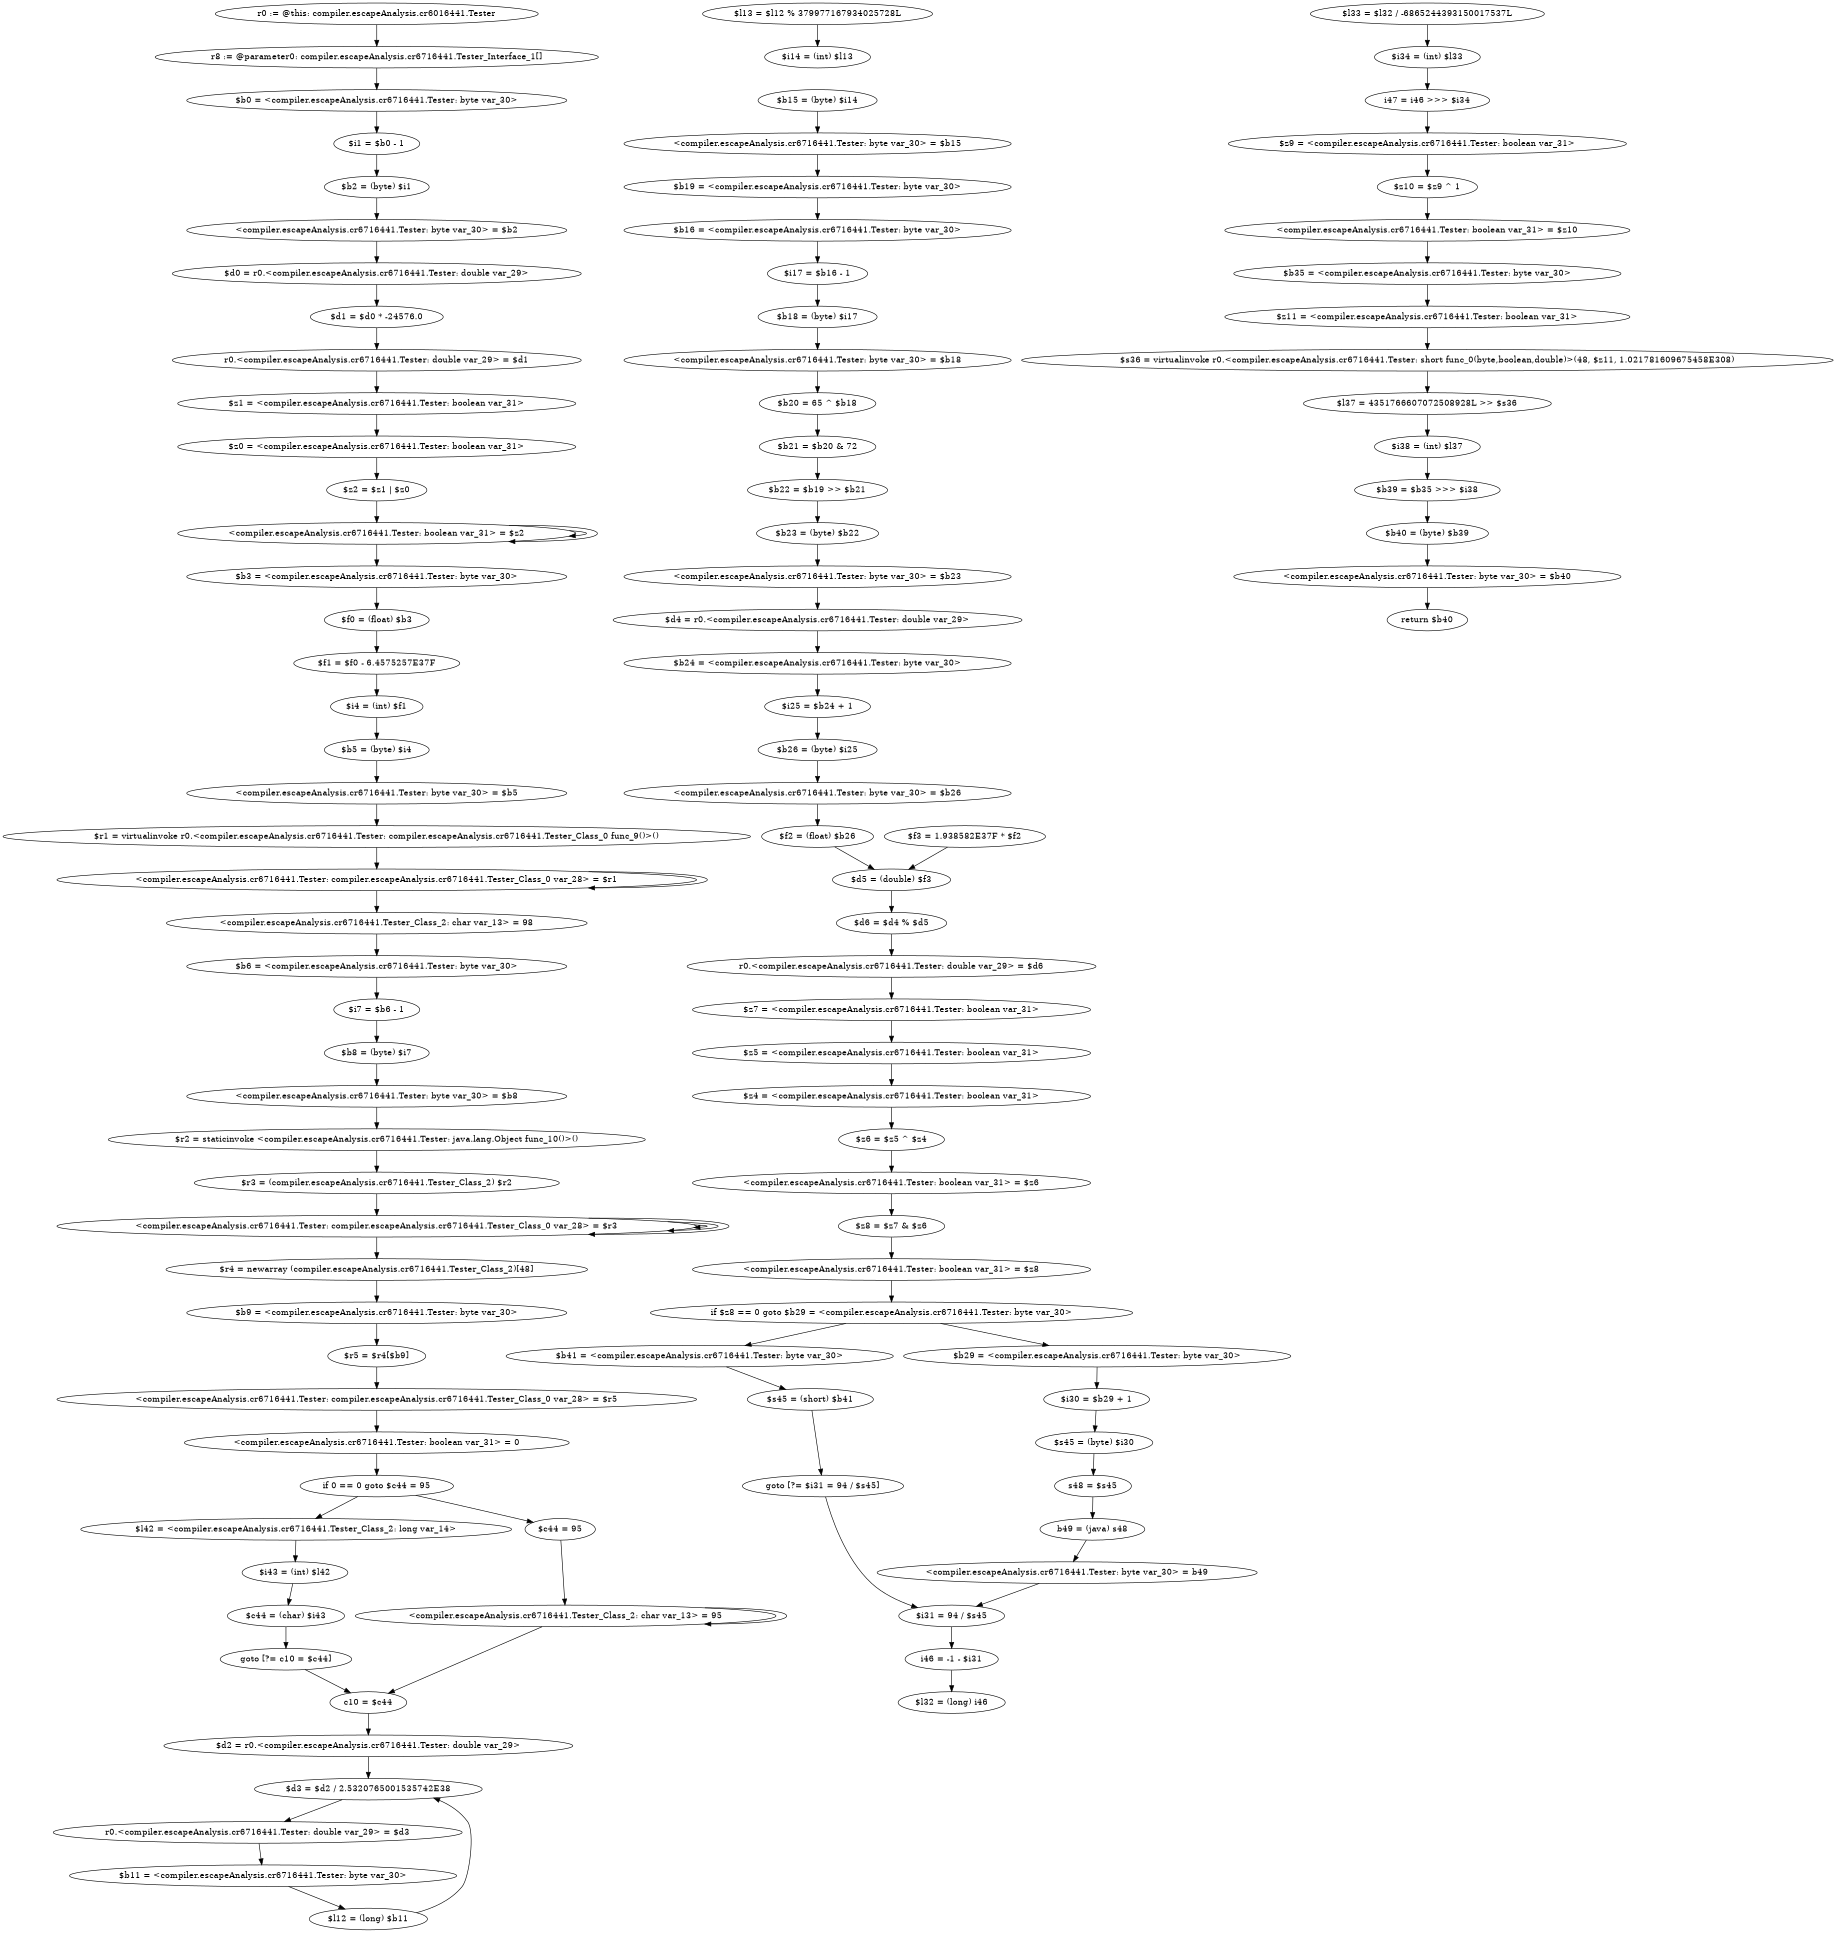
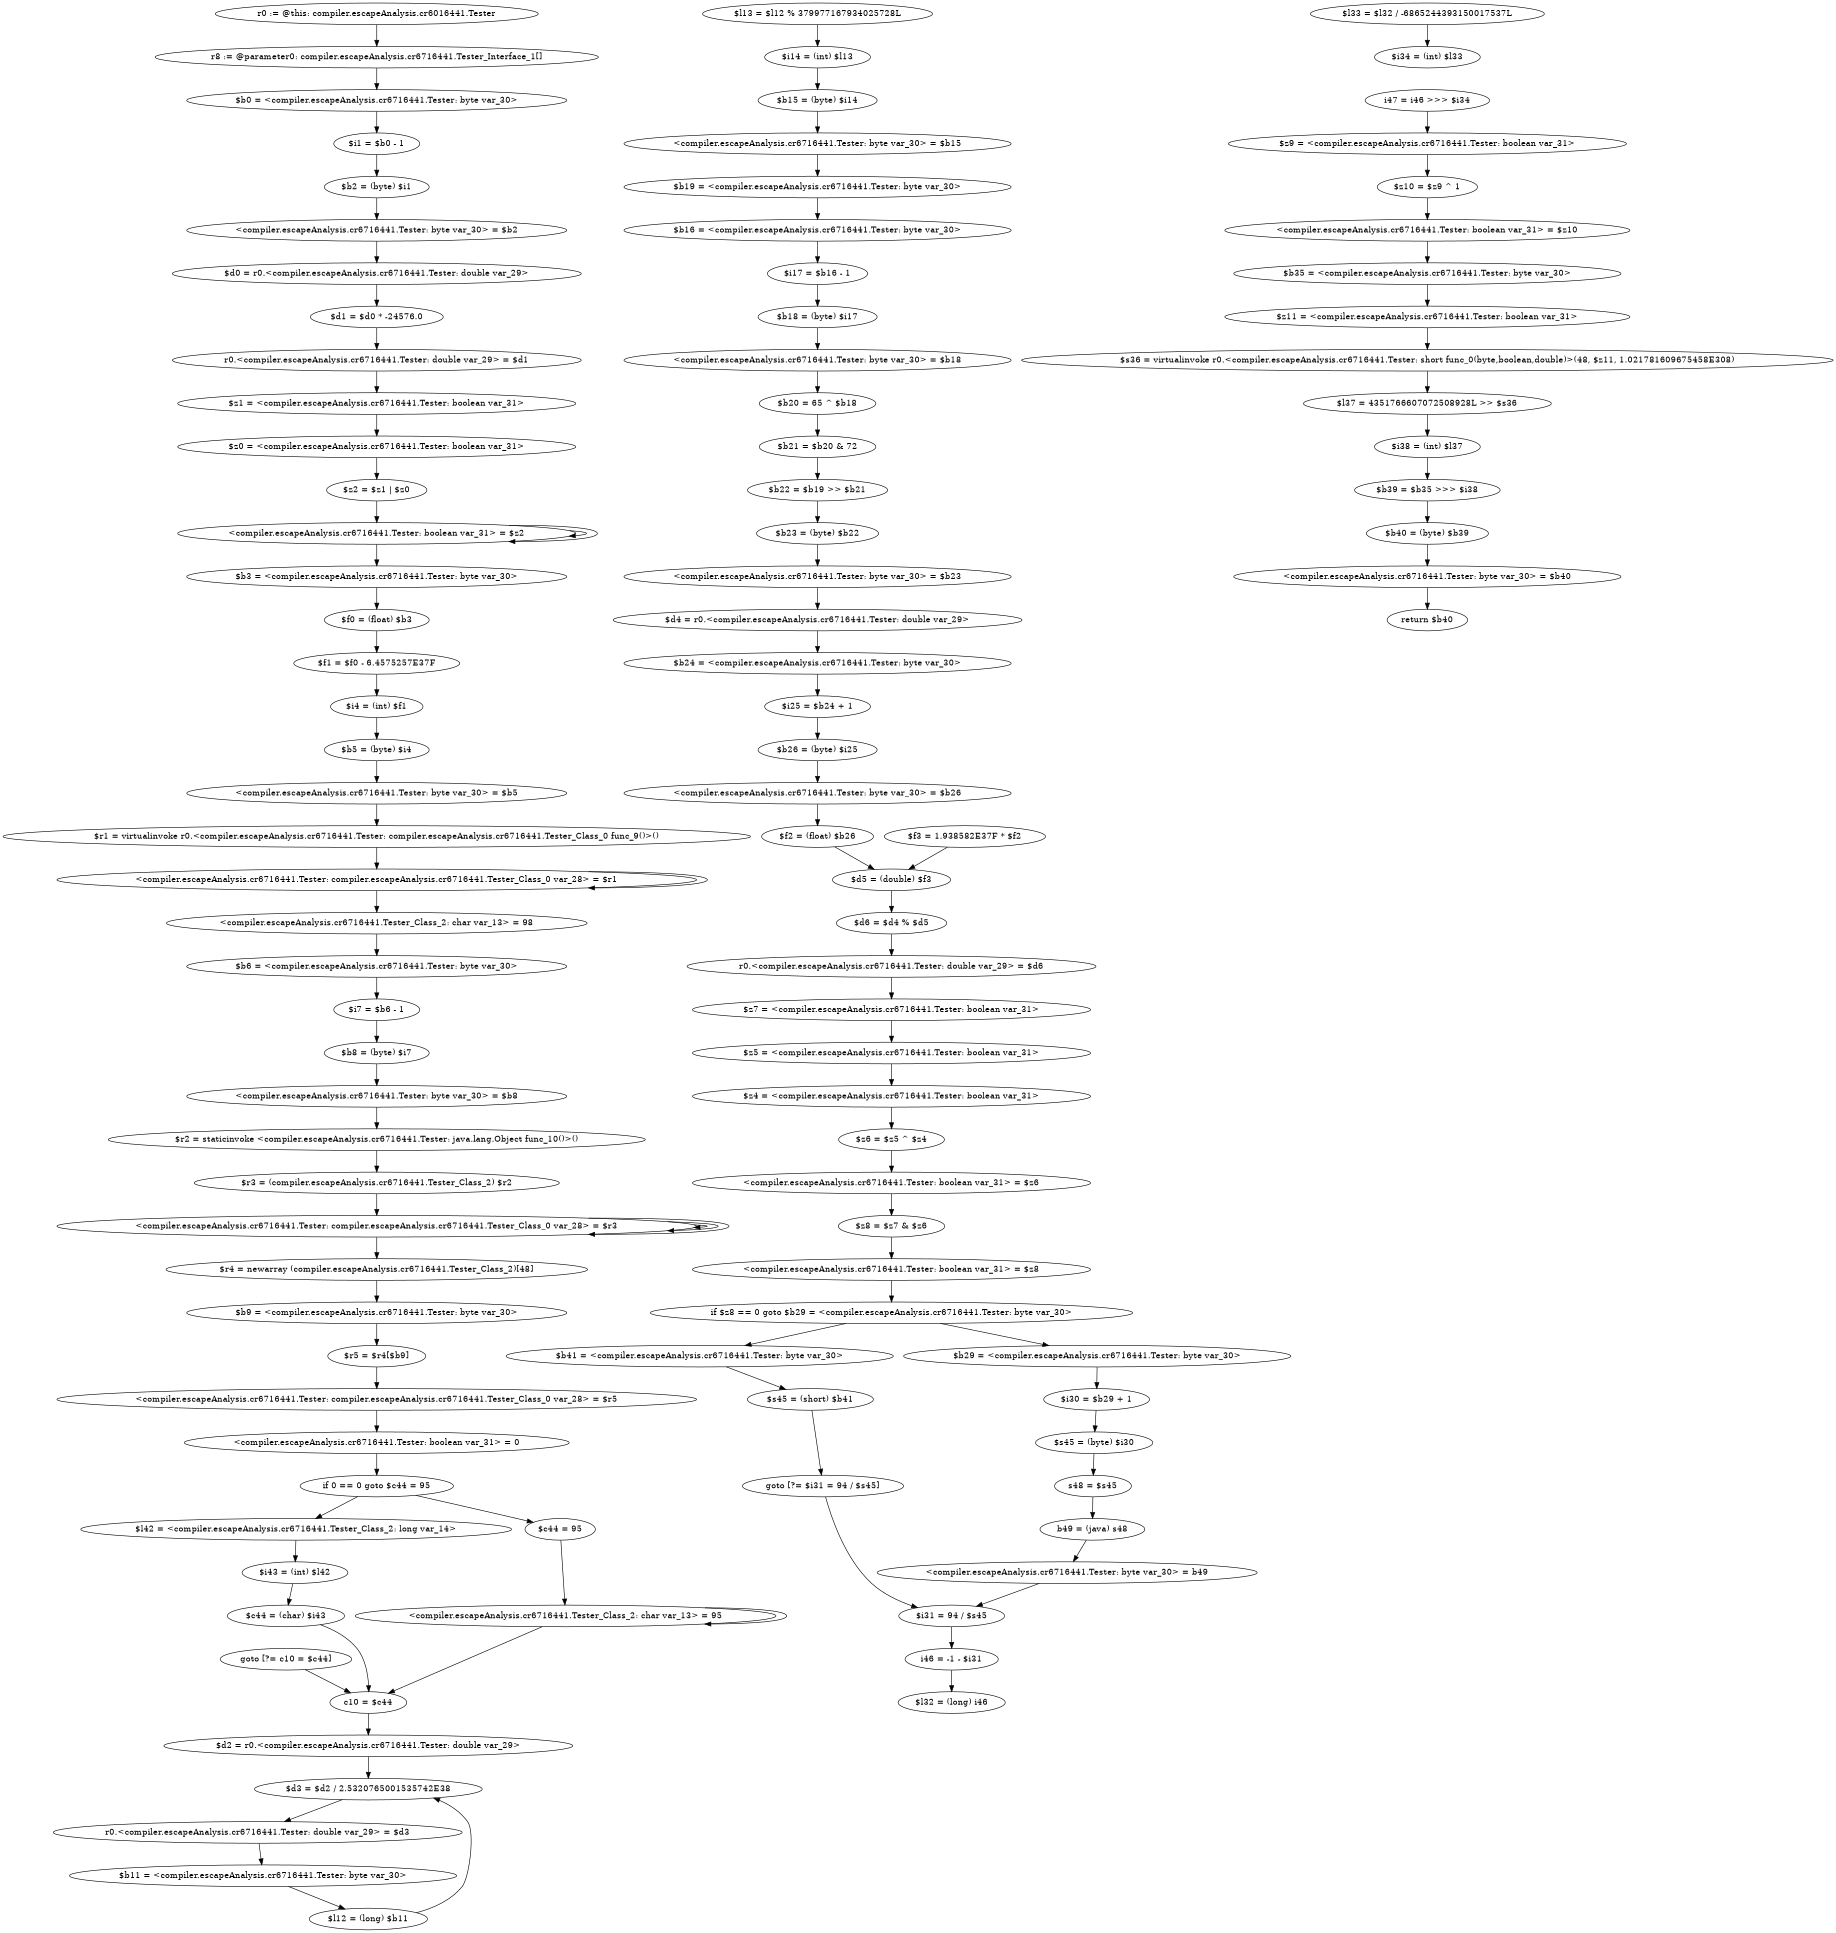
edge "$i14 = (int) $l13" -> "$b15 = (byte) $i14": added
edge "$i34 = (int) $l33" -> "i47 = i46 >>> $i34": removed
edge "$c44 = (char) $i43" -> "goto [?= c10 = $c44]": now "$c44 = (char) $i43" -> "c10 = $c44"
